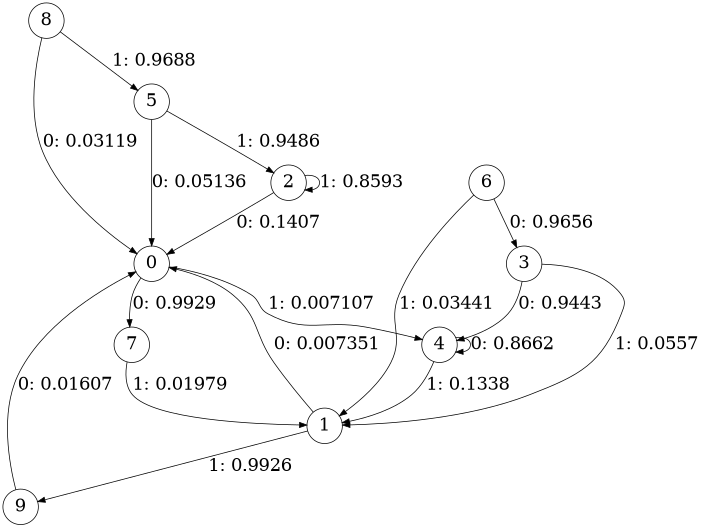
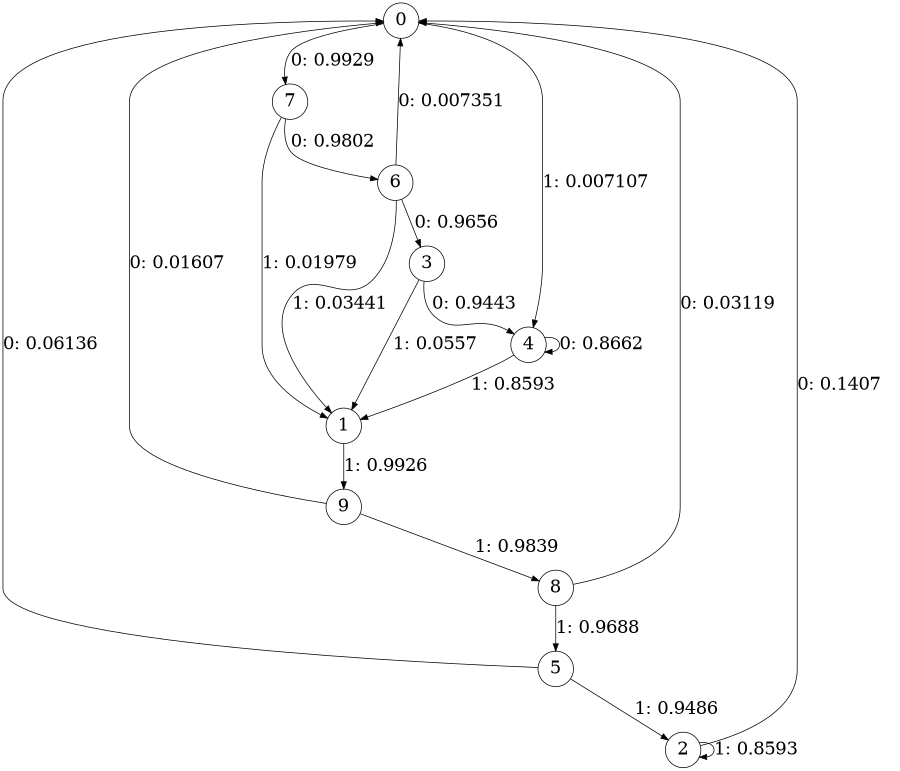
edge "7" -> "6": added, label "0: 0.9802"
edge "5" -> "0": label "0: 0.05136  " -> "0: 0.06136  "
edge "1" -> "0": now "6" -> "0"
edge "4" -> "1": label "1: 0.1338   " -> "1: 0.8593   "
edge "9" -> "8": added, label "1: 0.9839"
